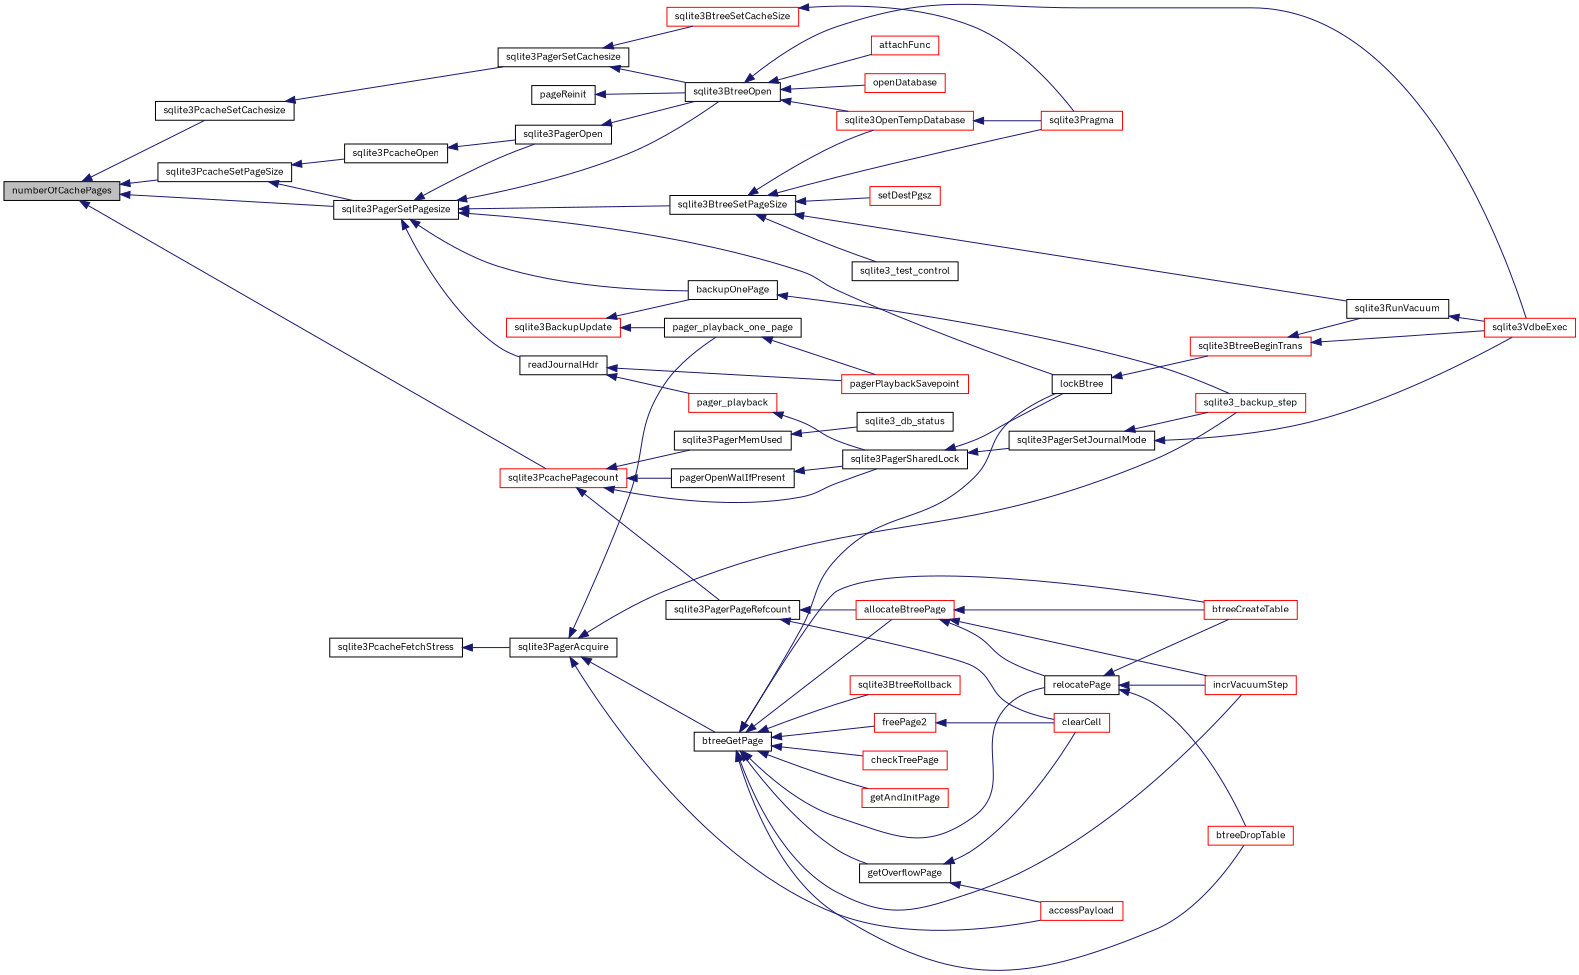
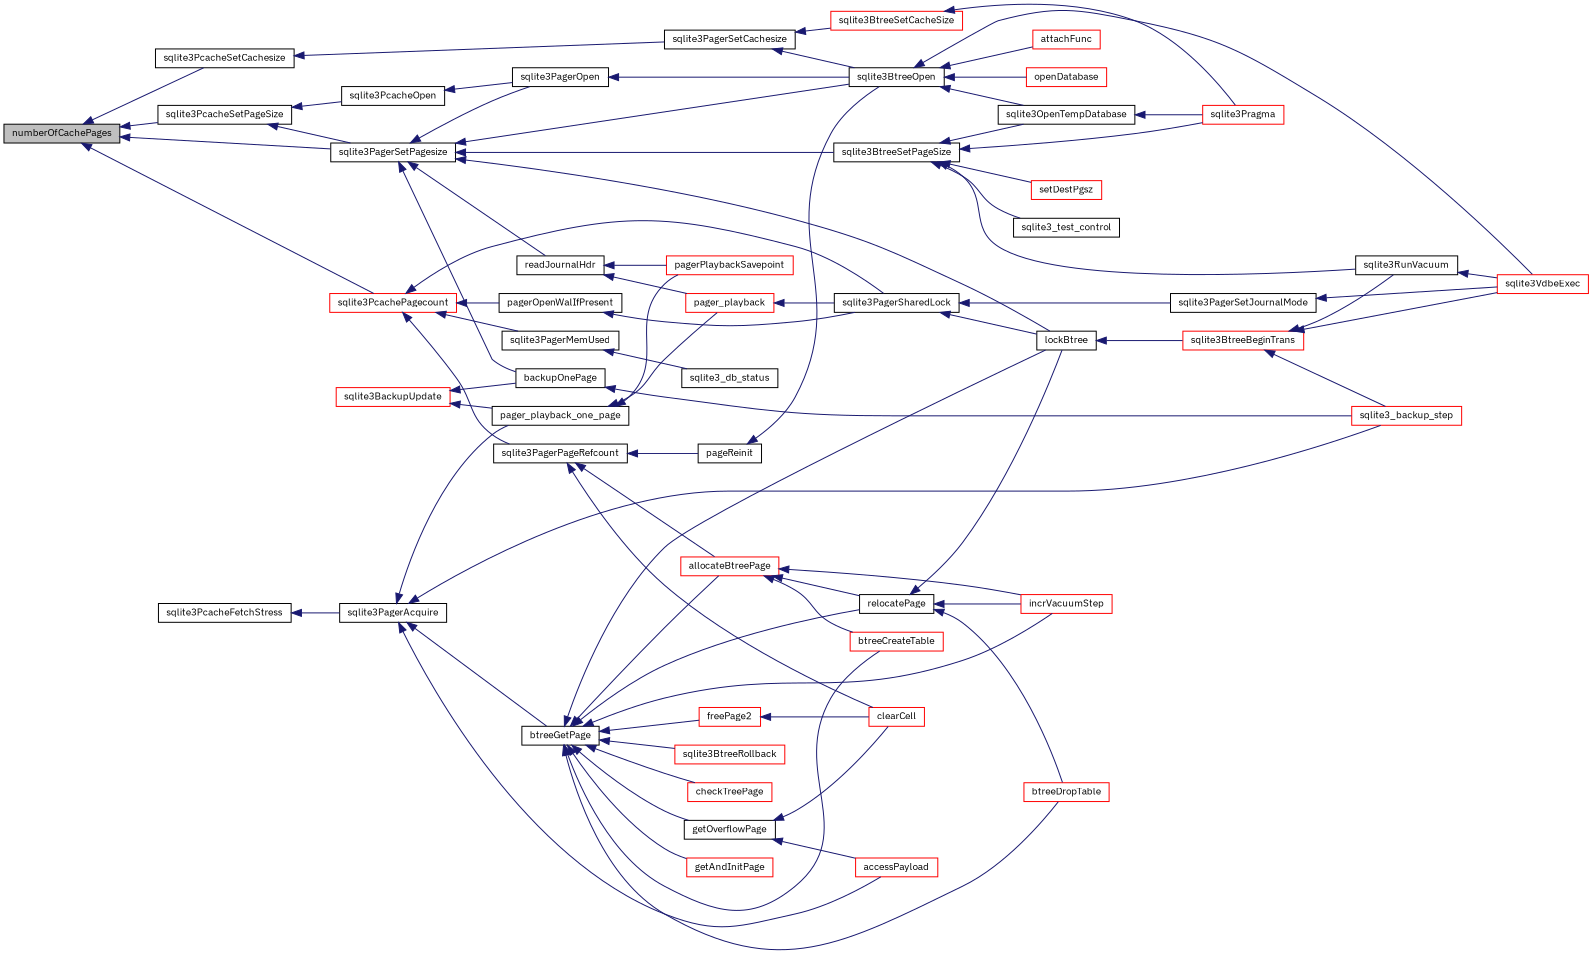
node "sqlite3OpenTempDatabase": color red -> black
edge "pager_playback" -> "pager_playback_one_page": added
edge "sqlite3_backup_step" -> "sqlite3PagerSetJournalMode": now "sqlite3_backup_step" -> "sqlite3BtreeBeginTrans"
edge "pageReinit" -> "sqlite3PagerPageRefcount": added
edge "btreeCreateTable" -> "relocatePage": now "lockBtree" -> "relocatePage"
